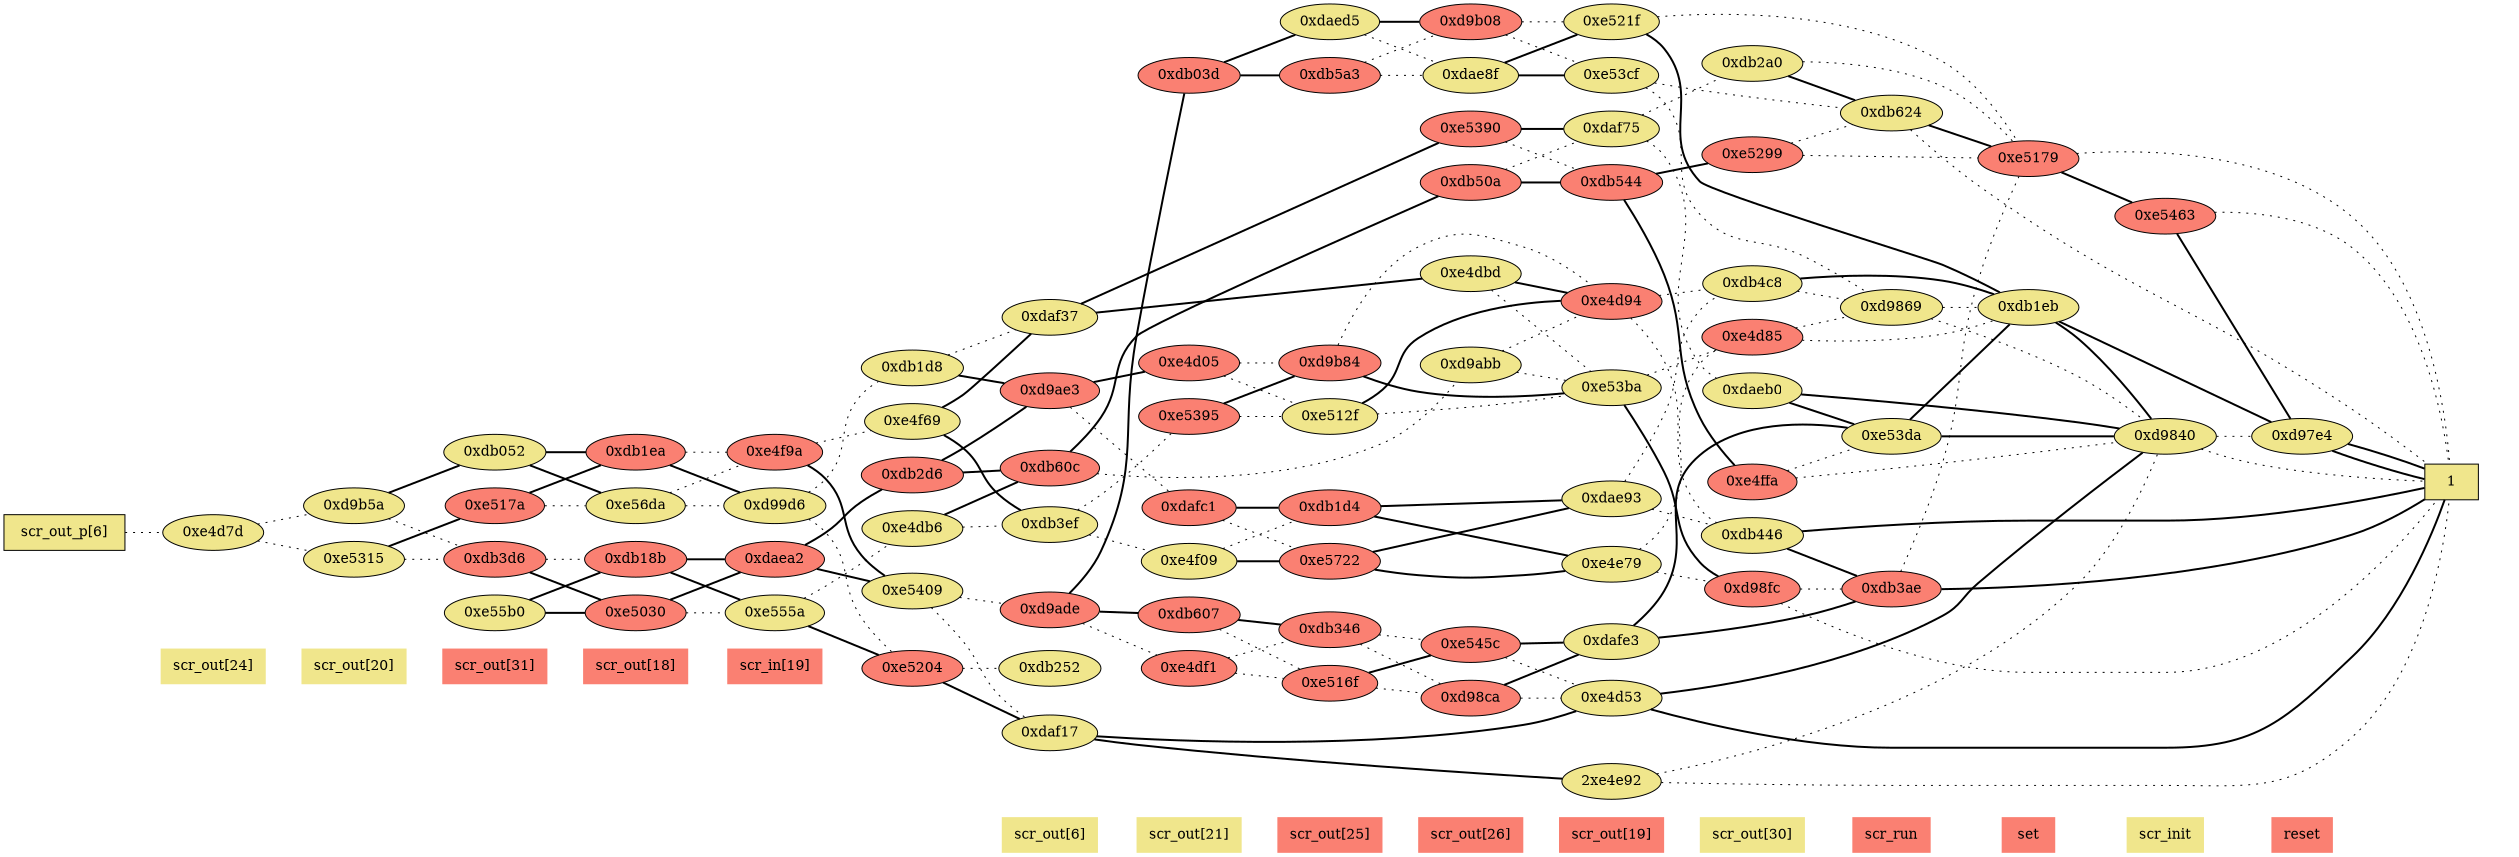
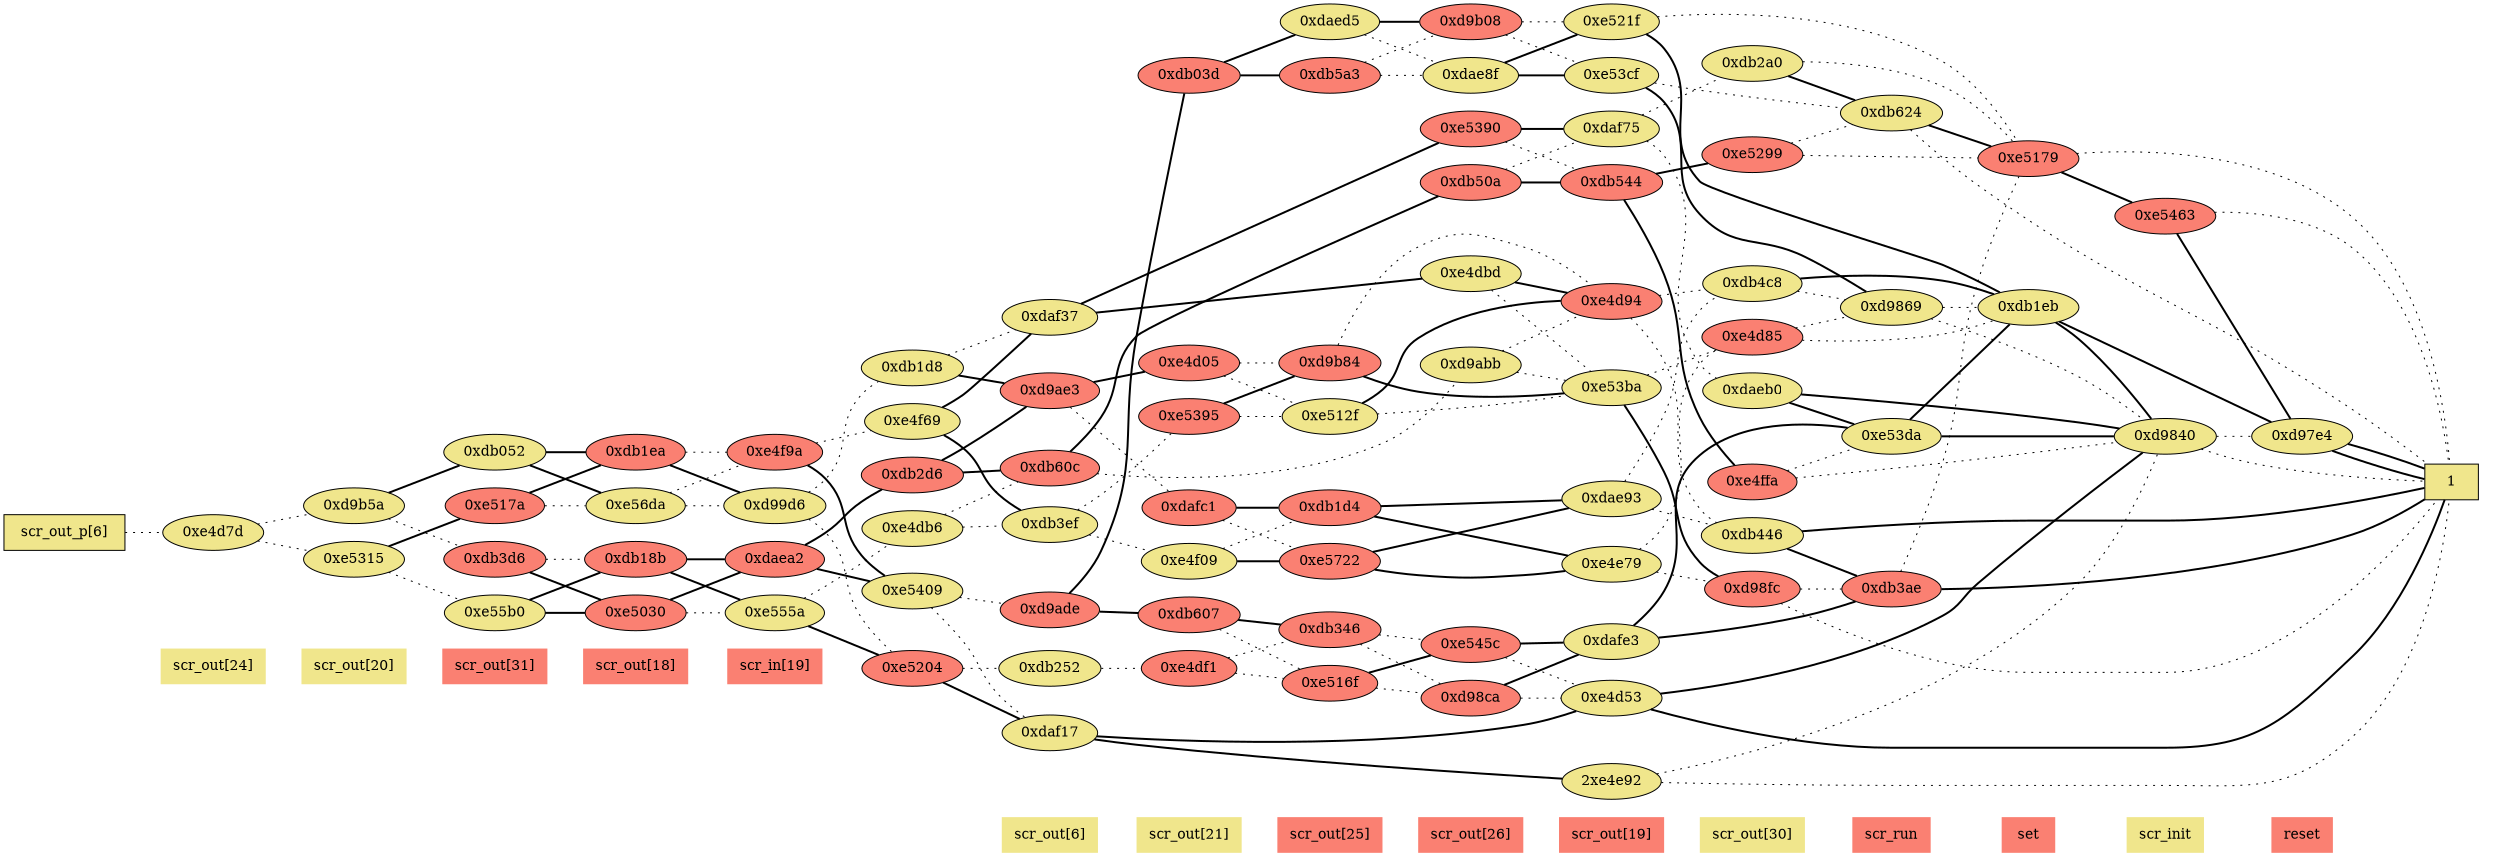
edge "0xe53cf" -- "0xd9869": style dotted -> bold
edge "0xdb60c" -- "0xe4db6": style bold -> dotted
edge "0xe5315" -- "0xdb3d6": now "0xe5315" -- "0xe55b0"
edge "0xd9ade" -- "0xe4df1": now "0xdb252" -- "0xe4df1"
